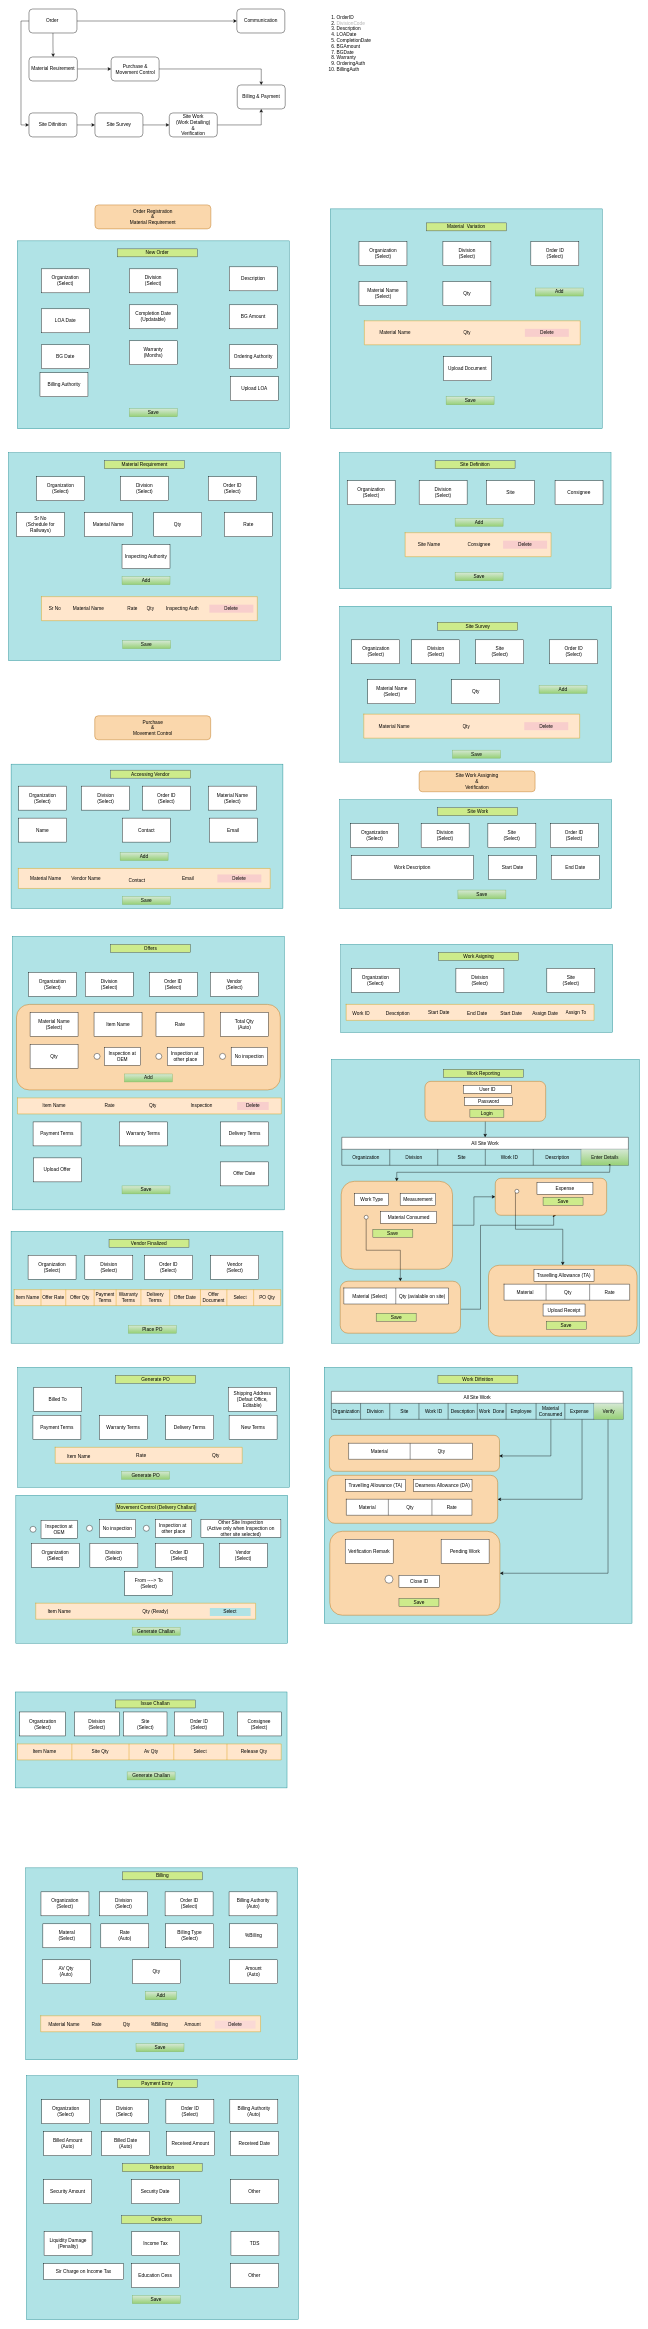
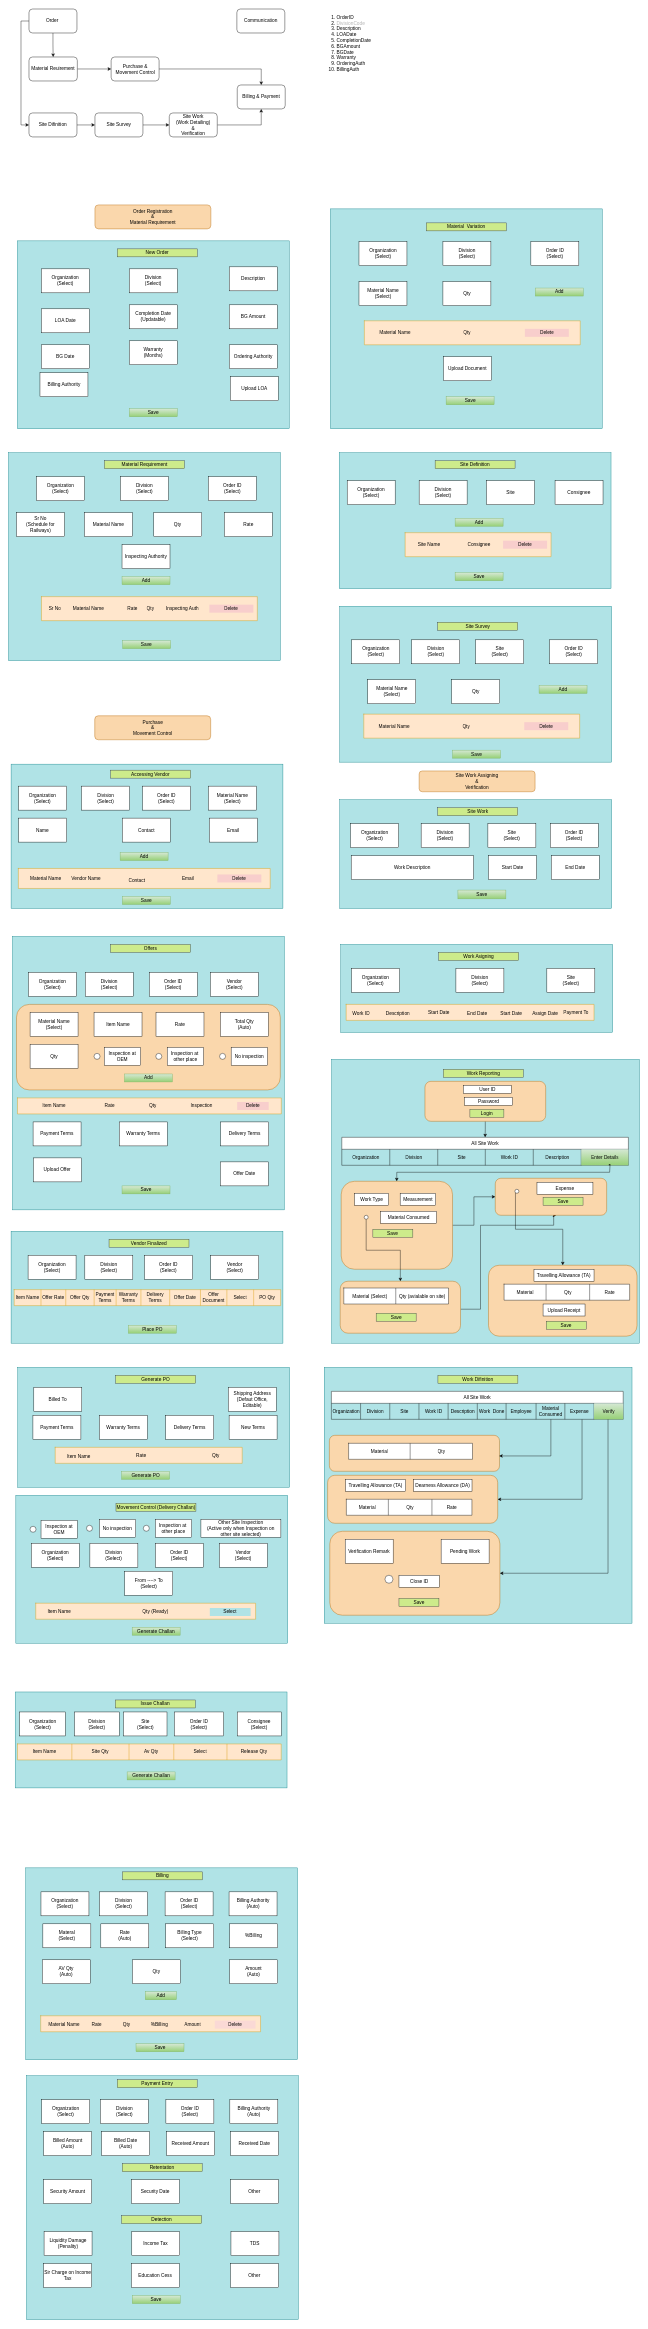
edge "Order" -> "Communication": removed
node "Assign To": label "Assign To" -> "Payment To"
node "Sir Charge on Income Tax": size 80x16 -> 48x24
